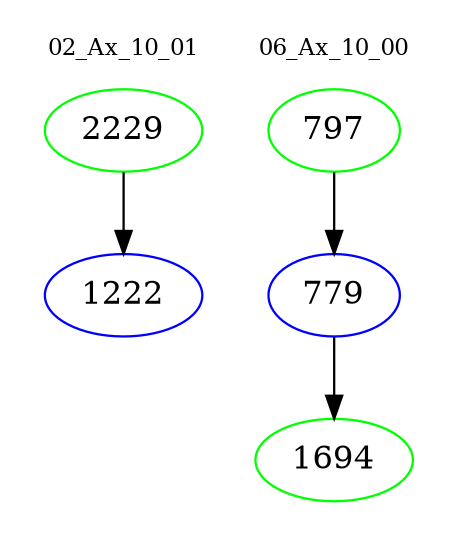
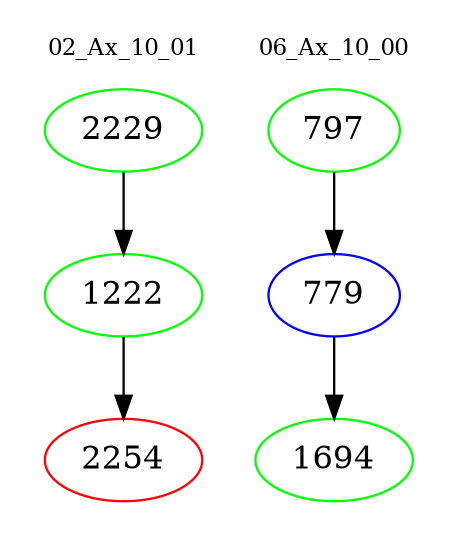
node "1222": color blue -> green
node "2254": added
